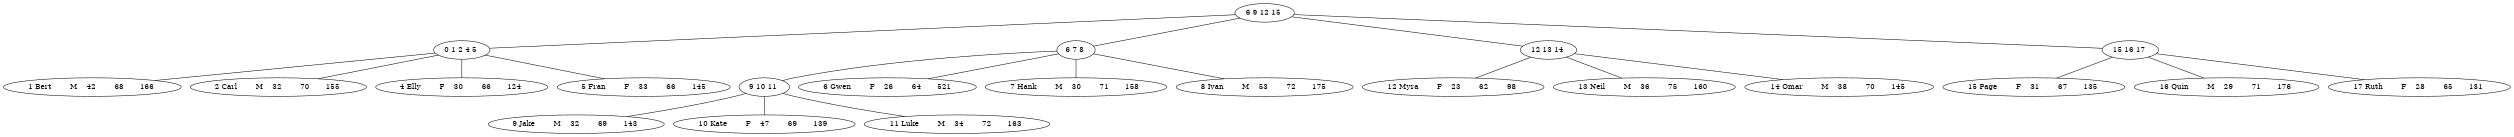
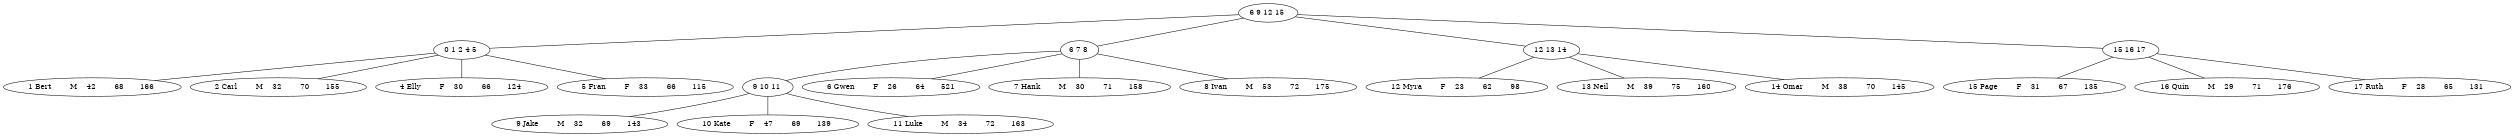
node "5 Fran        F    33        66       145": label "5 Fran        F    33        66       145" -> "5 Fran        F    33        66       115"
node "13 Neil        M    36        75       160": label "13 Neil        M    36        75       160" -> "13 Neil        M    39        75       160"
